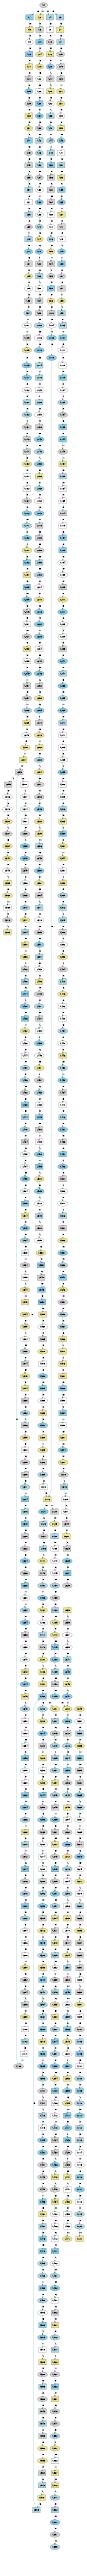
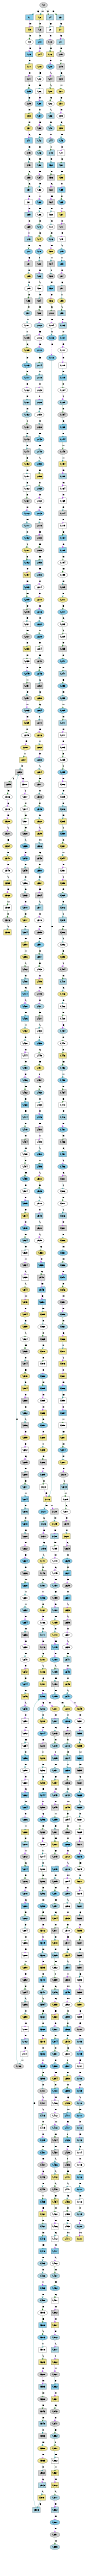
edge "S14" -> "S18": removed, label "C"
edge "S179" -> "S184": color purple -> darkgreen
edge "S549" -> "S559": now "S549" -> "S554"
node "S631": added
edge "S647" -> "S200": now "S647" -> "S649"
edge "S273" -> "S279": removed, label "F"
